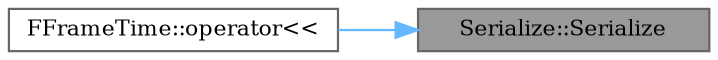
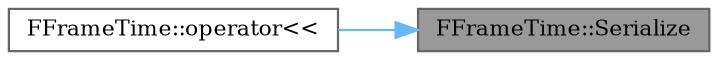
node "Serialize::Serialize": label "Serialize::Serialize" -> "FFrameTime::Serialize"
